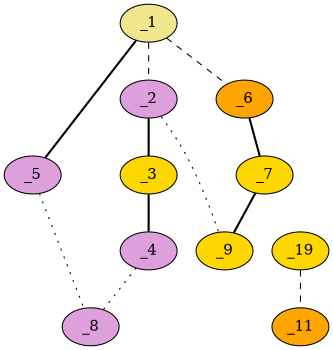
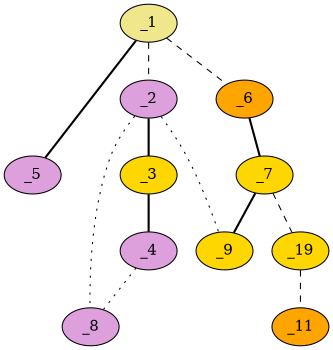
edge "_7" -- "_19": added
edge "_5" -- "_8": now "_2" -- "_8"
